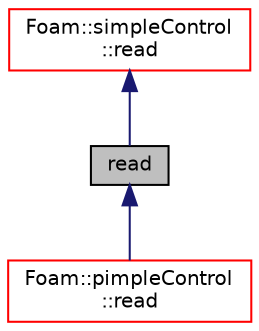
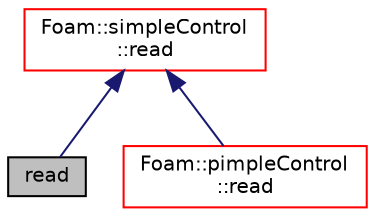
edge "Foam::pimpleControl ::read" -> "read": now "Foam::pimpleControl ::read" -> "Foam::simpleControl ::read"
